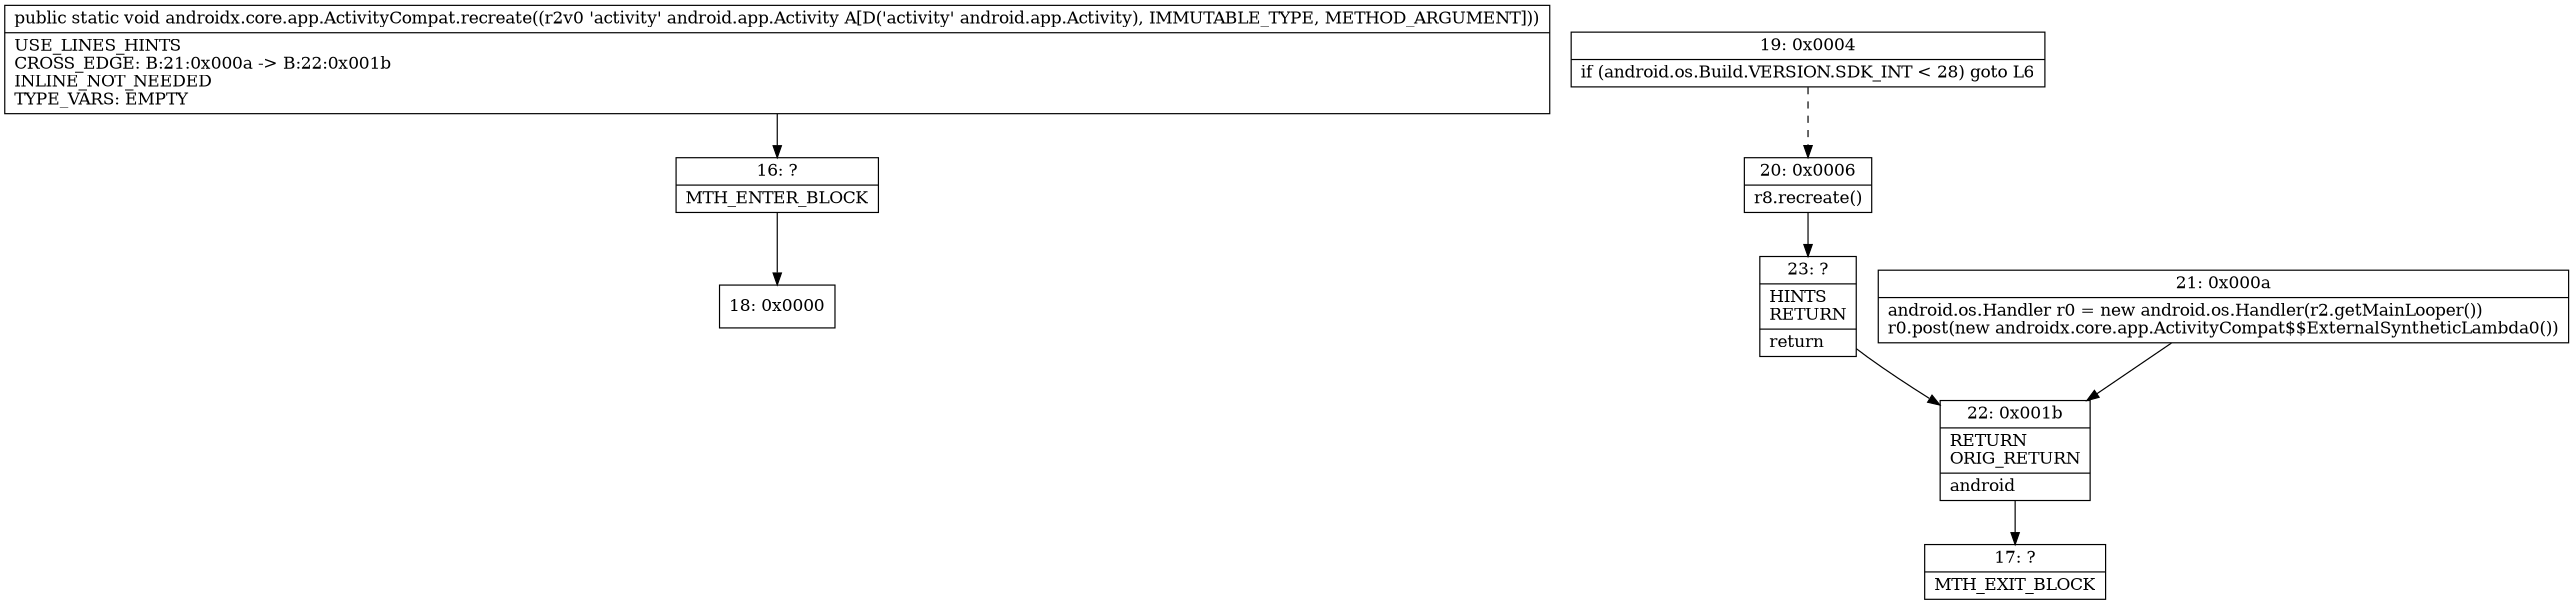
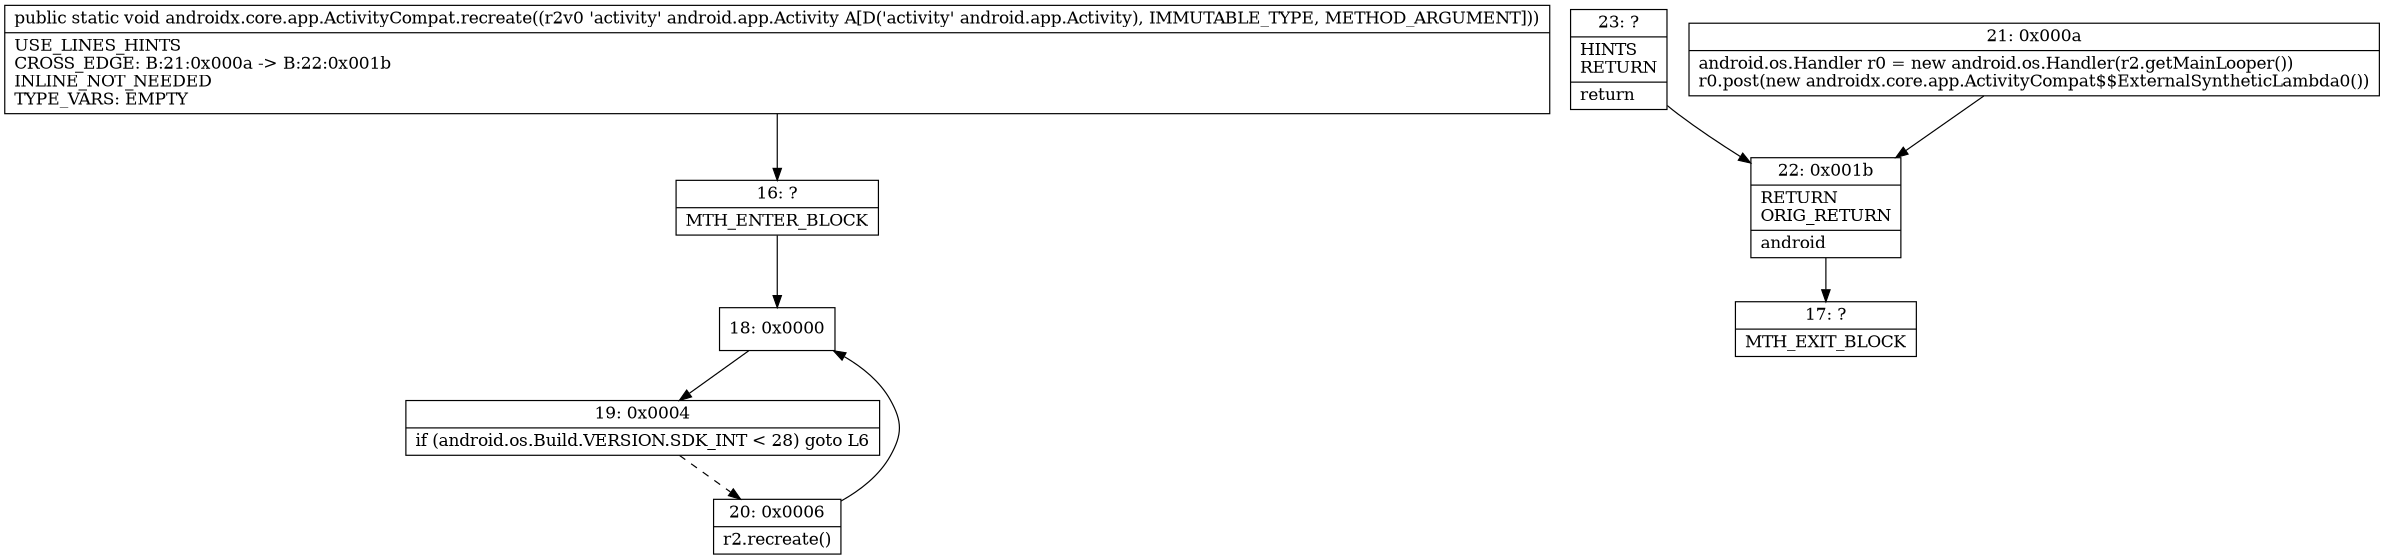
node "20: 0x0006": text "r8.recreate()" -> "r2.recreate()"
edge "20: 0x0006" -> "23: ?": now "20: 0x0006" -> "18: 0x0000"
edge "18: 0x0000" -> "19: 0x0004": added
